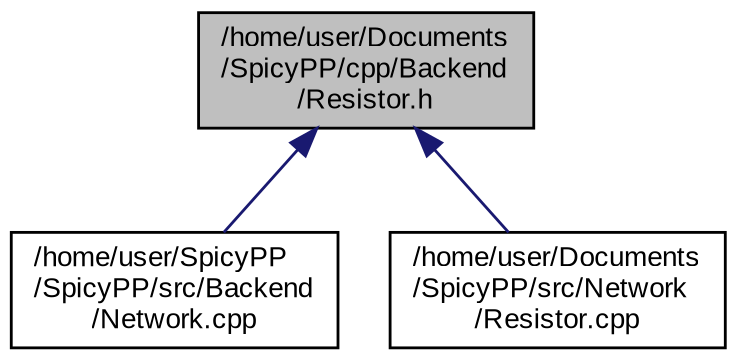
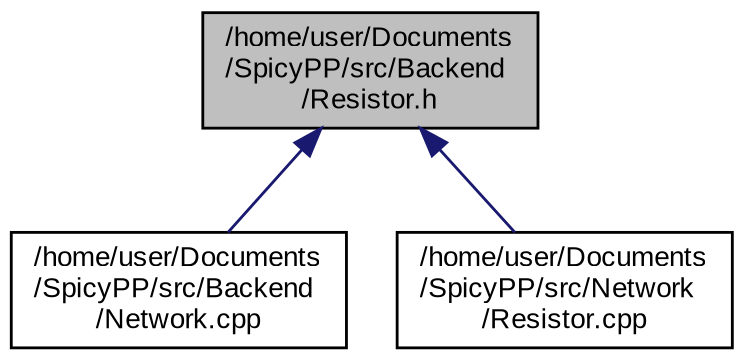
node "/home/user/Documents /SpicyPP/cpp/Backend /Resistor.h": label "/home/user/Documents /SpicyPP/cpp/Backend /Resistor.h" -> "/home/user/Documents /SpicyPP/src/Backend /Resistor.h"
node "/home/user/SpicyPP /SpicyPP/src/Backend /Network.cpp": label "/home/user/SpicyPP /SpicyPP/src/Backend /Network.cpp" -> "/home/user/Documents /SpicyPP/src/Backend /Network.cpp"
